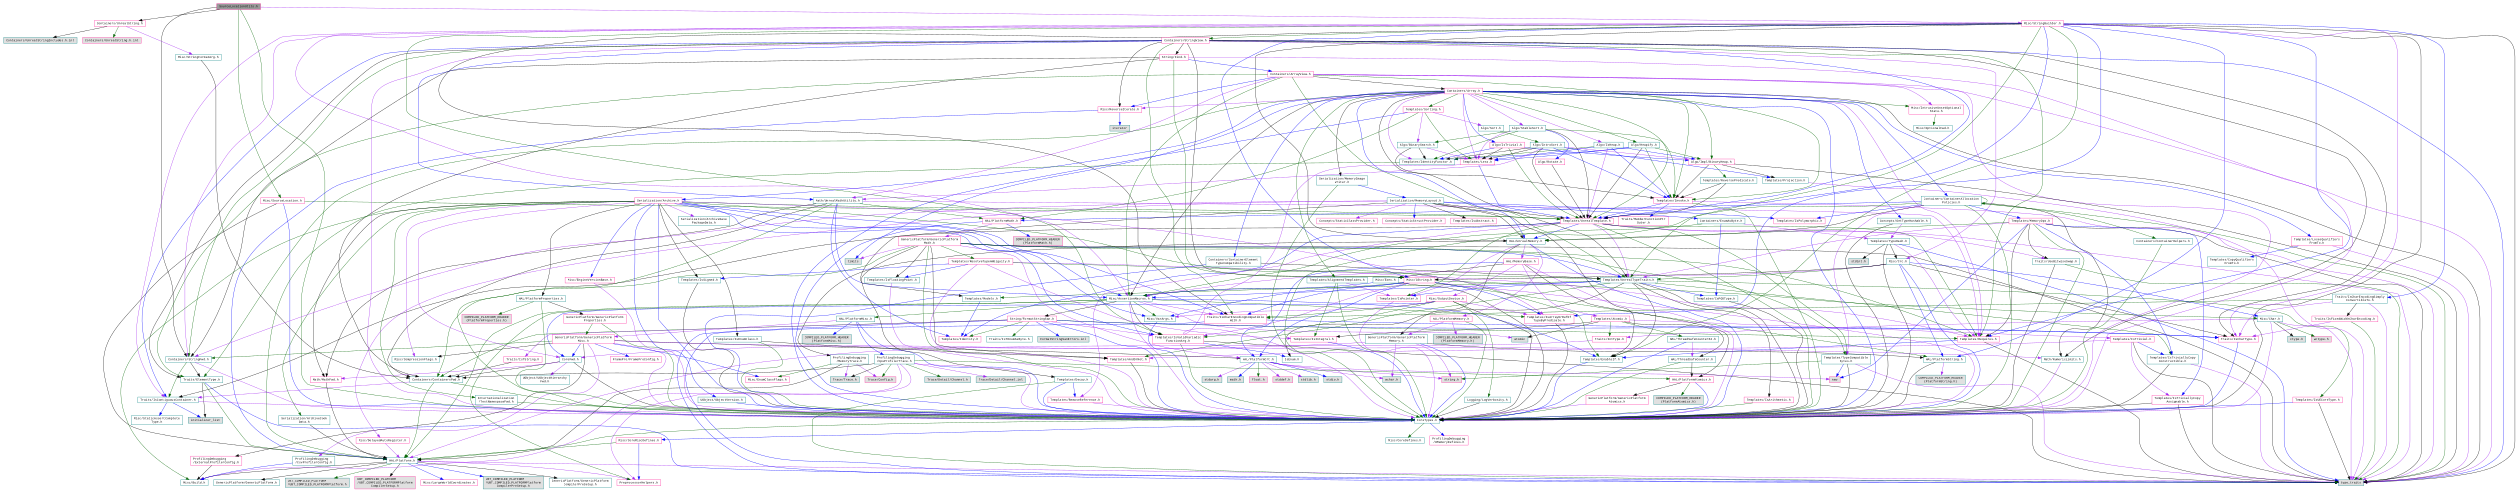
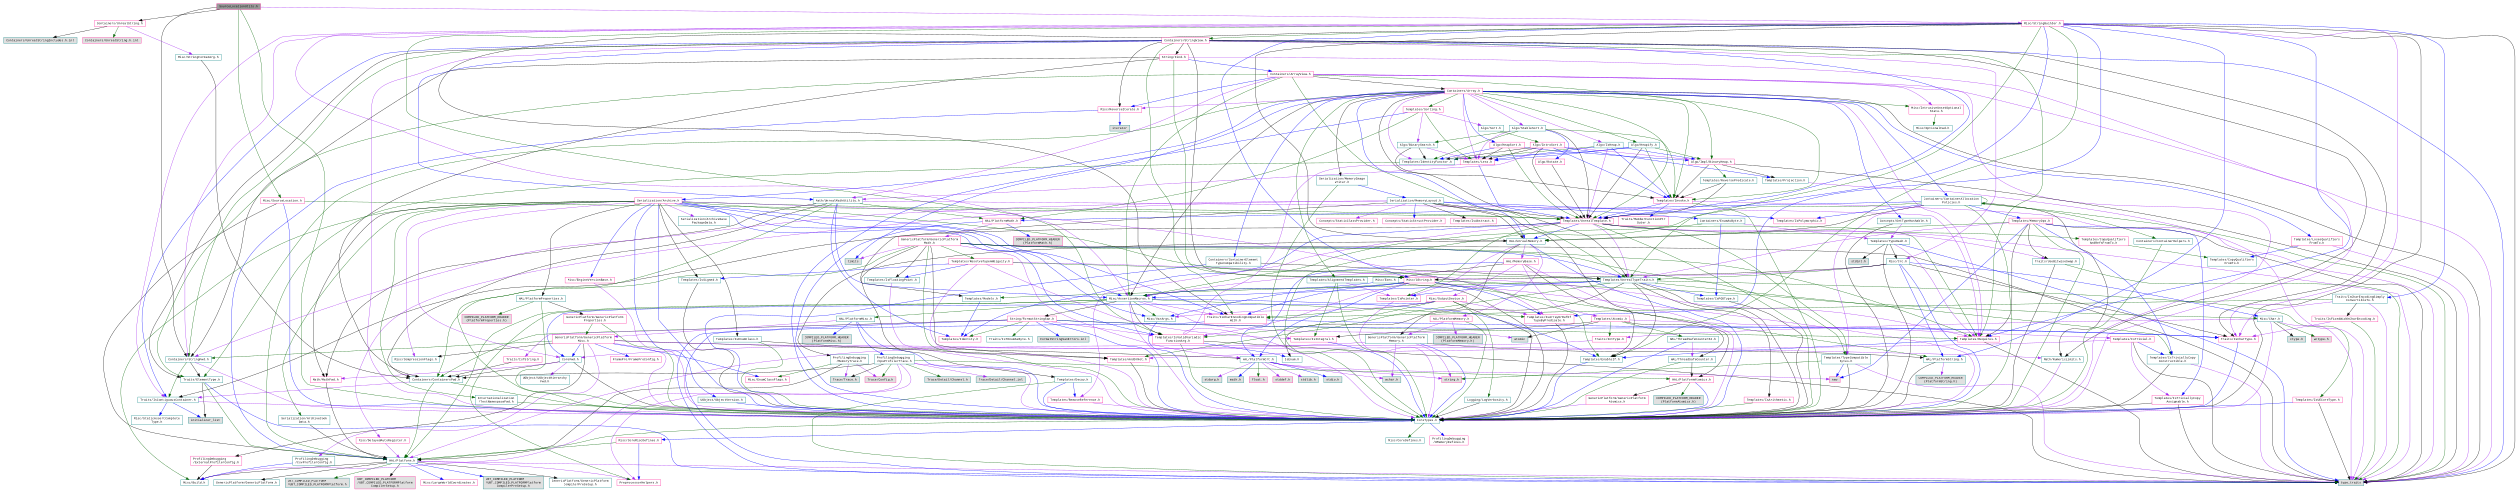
node "Algo/IsTrivial.h": label "Algo/IsTrivial.h" -> "Algo/HeapSort.h"
node "Algo/IntroSort.h": color teal -> deeppink
node "Templates/CopyQualifiers AndRefsFromTo.h": added
edge "Containers/Array.h" -> "CoreTypes.h": removed
